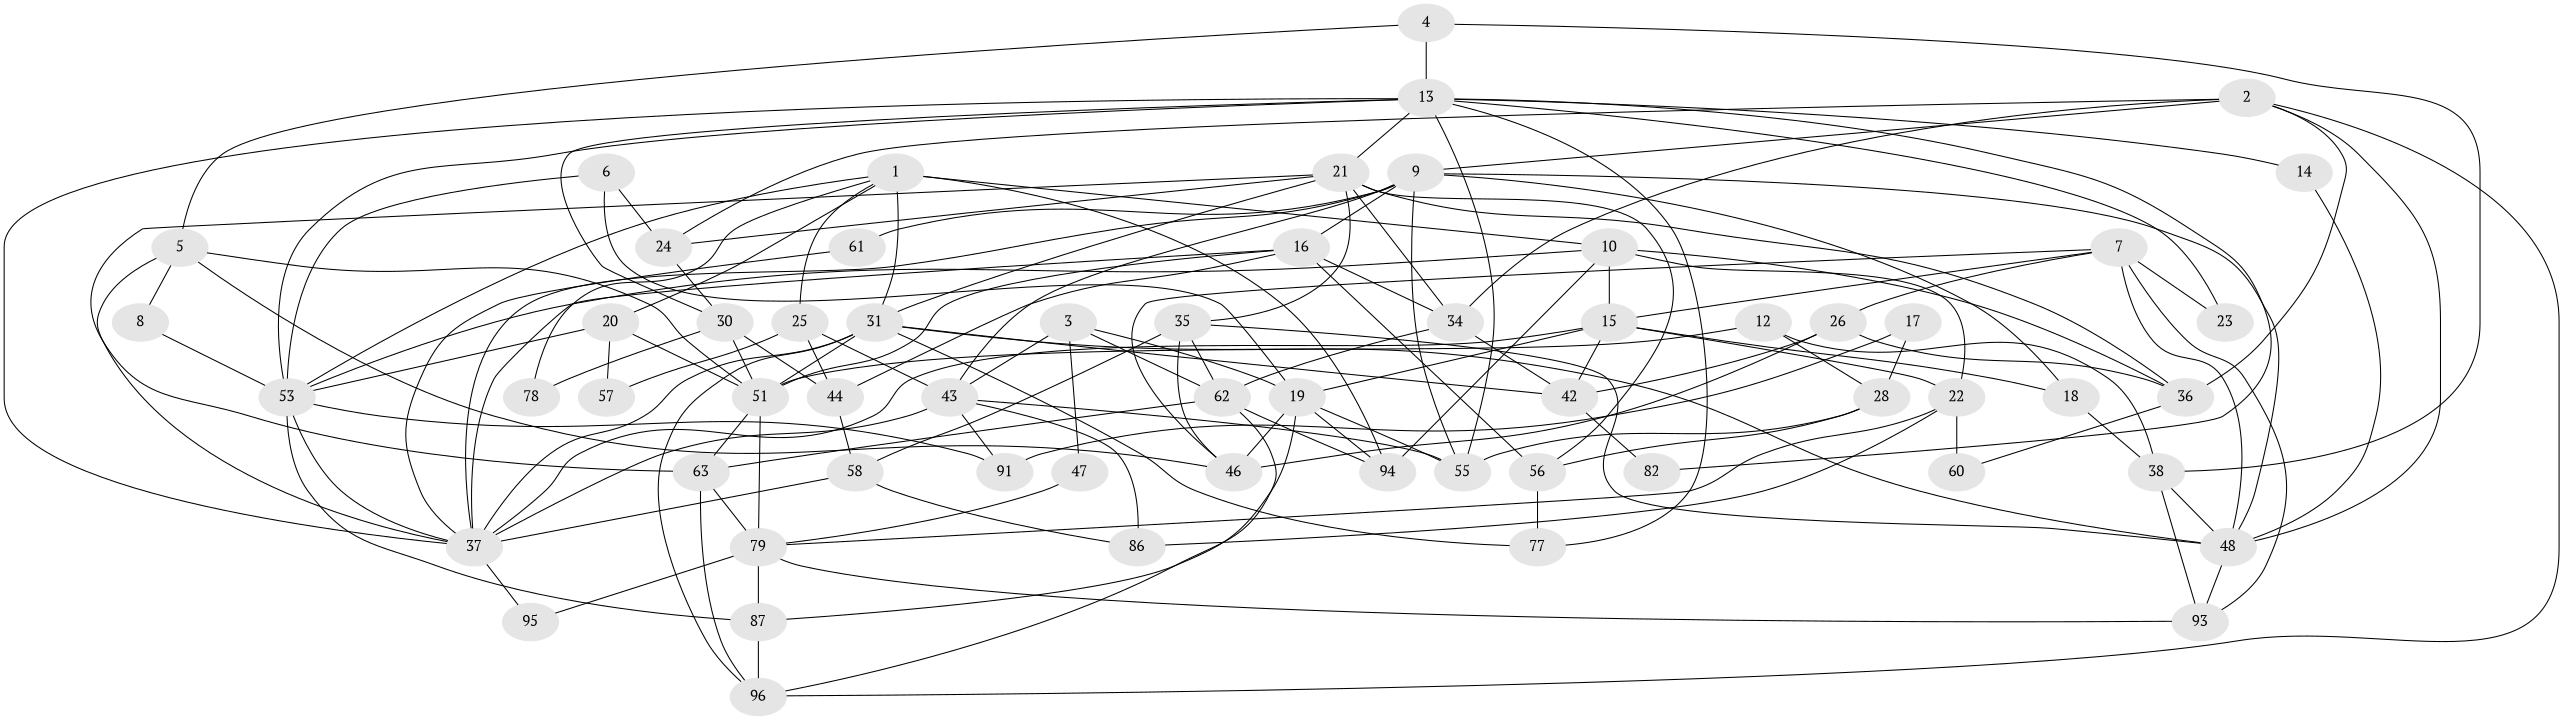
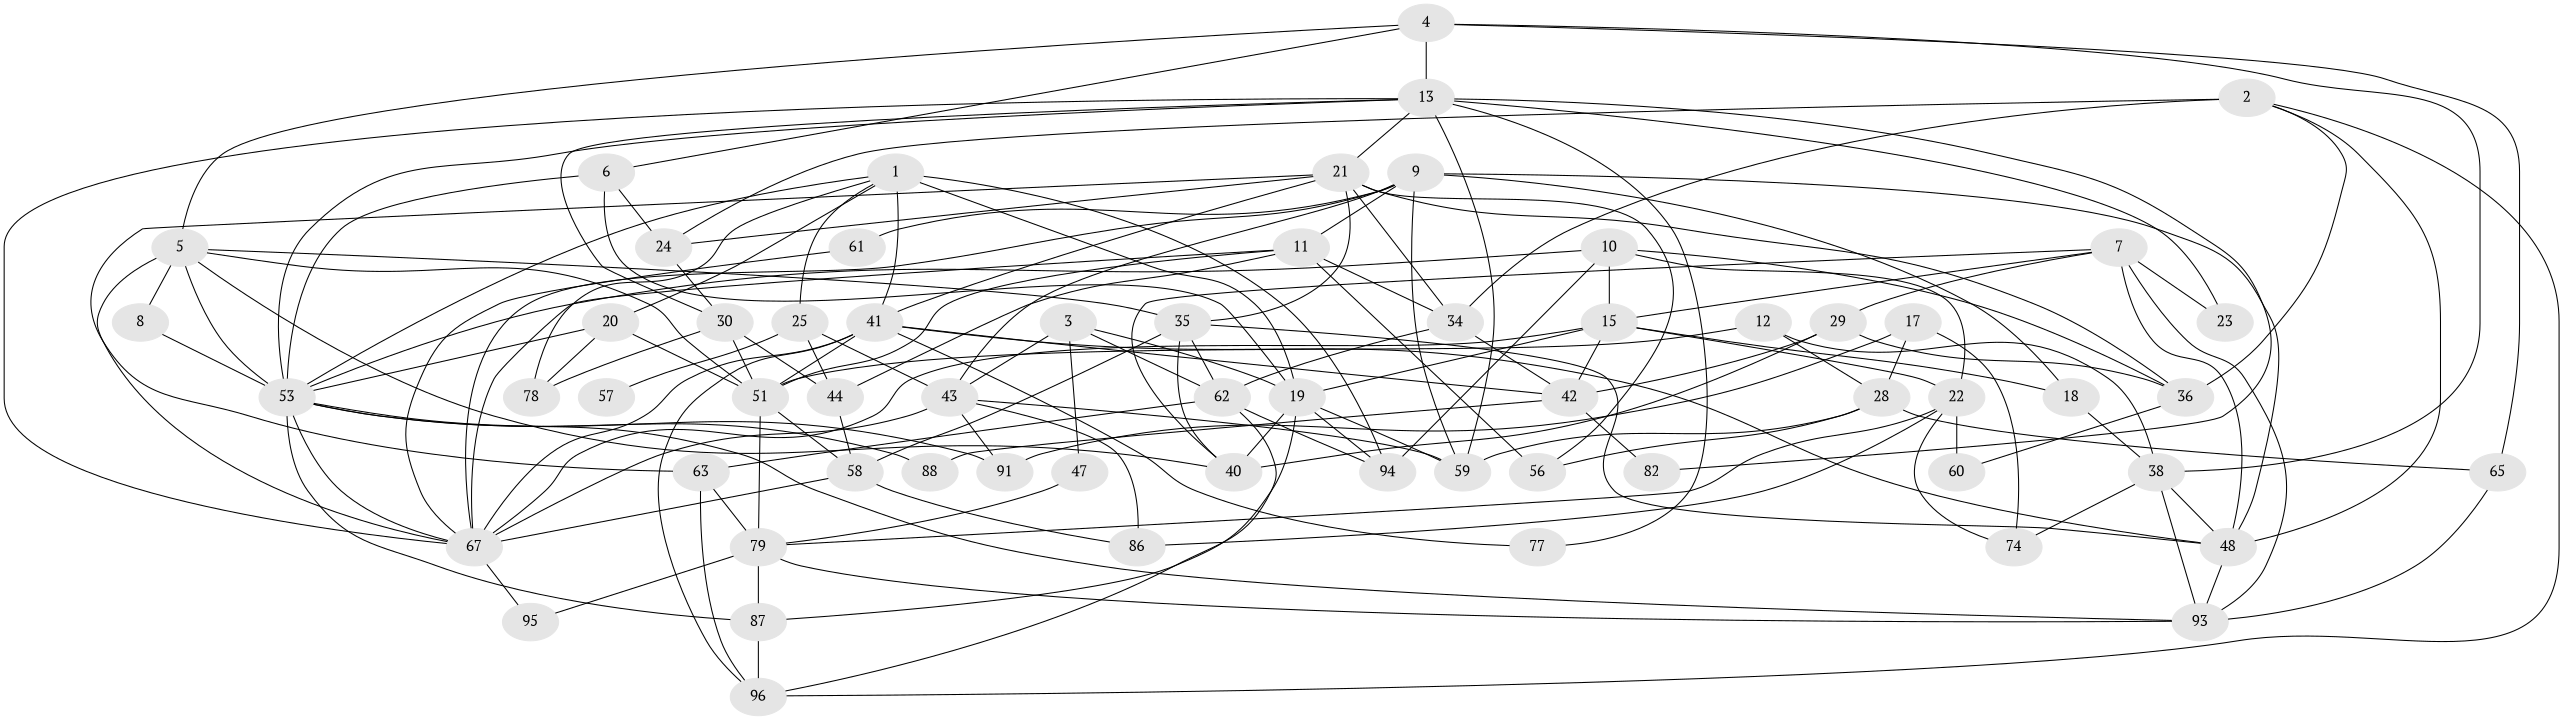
edge "4" -- "6": added
edge "2" -- "9": removed
node "14": removed
edge "1" -- "10": now "1" -- "19"
node "16": label "16" -> "11"
edge "5" -- "35": added
node "31": label "31" -> "41"
node "26": label "26" -> "29"
edge "5" -- "53": added
edge "20" -- "57": now "20" -- "78"
edge "51" -- "63": now "51" -- "58"
node "88": added
node "46": label "46" -> "40"
node "55": label "55" -> "59"
node "65": added
edge "56" -- "77": removed
node "37": label "37" -> "67"
node "74": added
edge "53" -- "93": added
